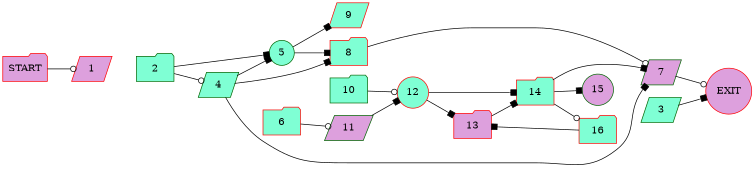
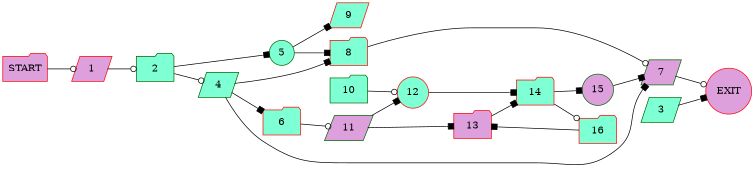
edge "14" -> "7": now "15" -> "7"
edge "1" -> "2": added
edge "4" -> "5": now "4" -> "6"
edge "12" -> "13": now "11" -> "13"
